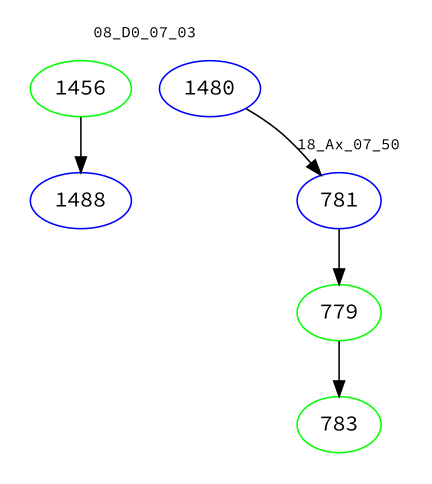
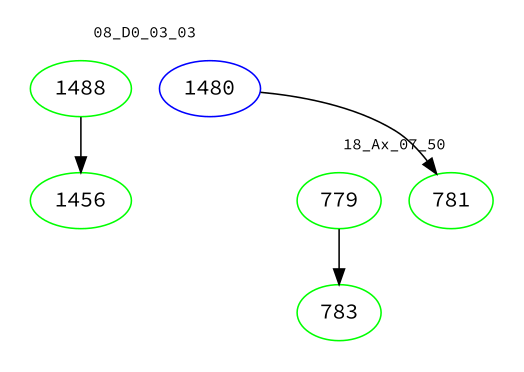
cluster "08_D0_07_03": label "08_D0_07_03" -> "08_D0_03_03"
edge "1456" -> "1488": reversed
node "1488": color blue -> green
node "781": color blue -> green
edge "781" -> "779": removed
